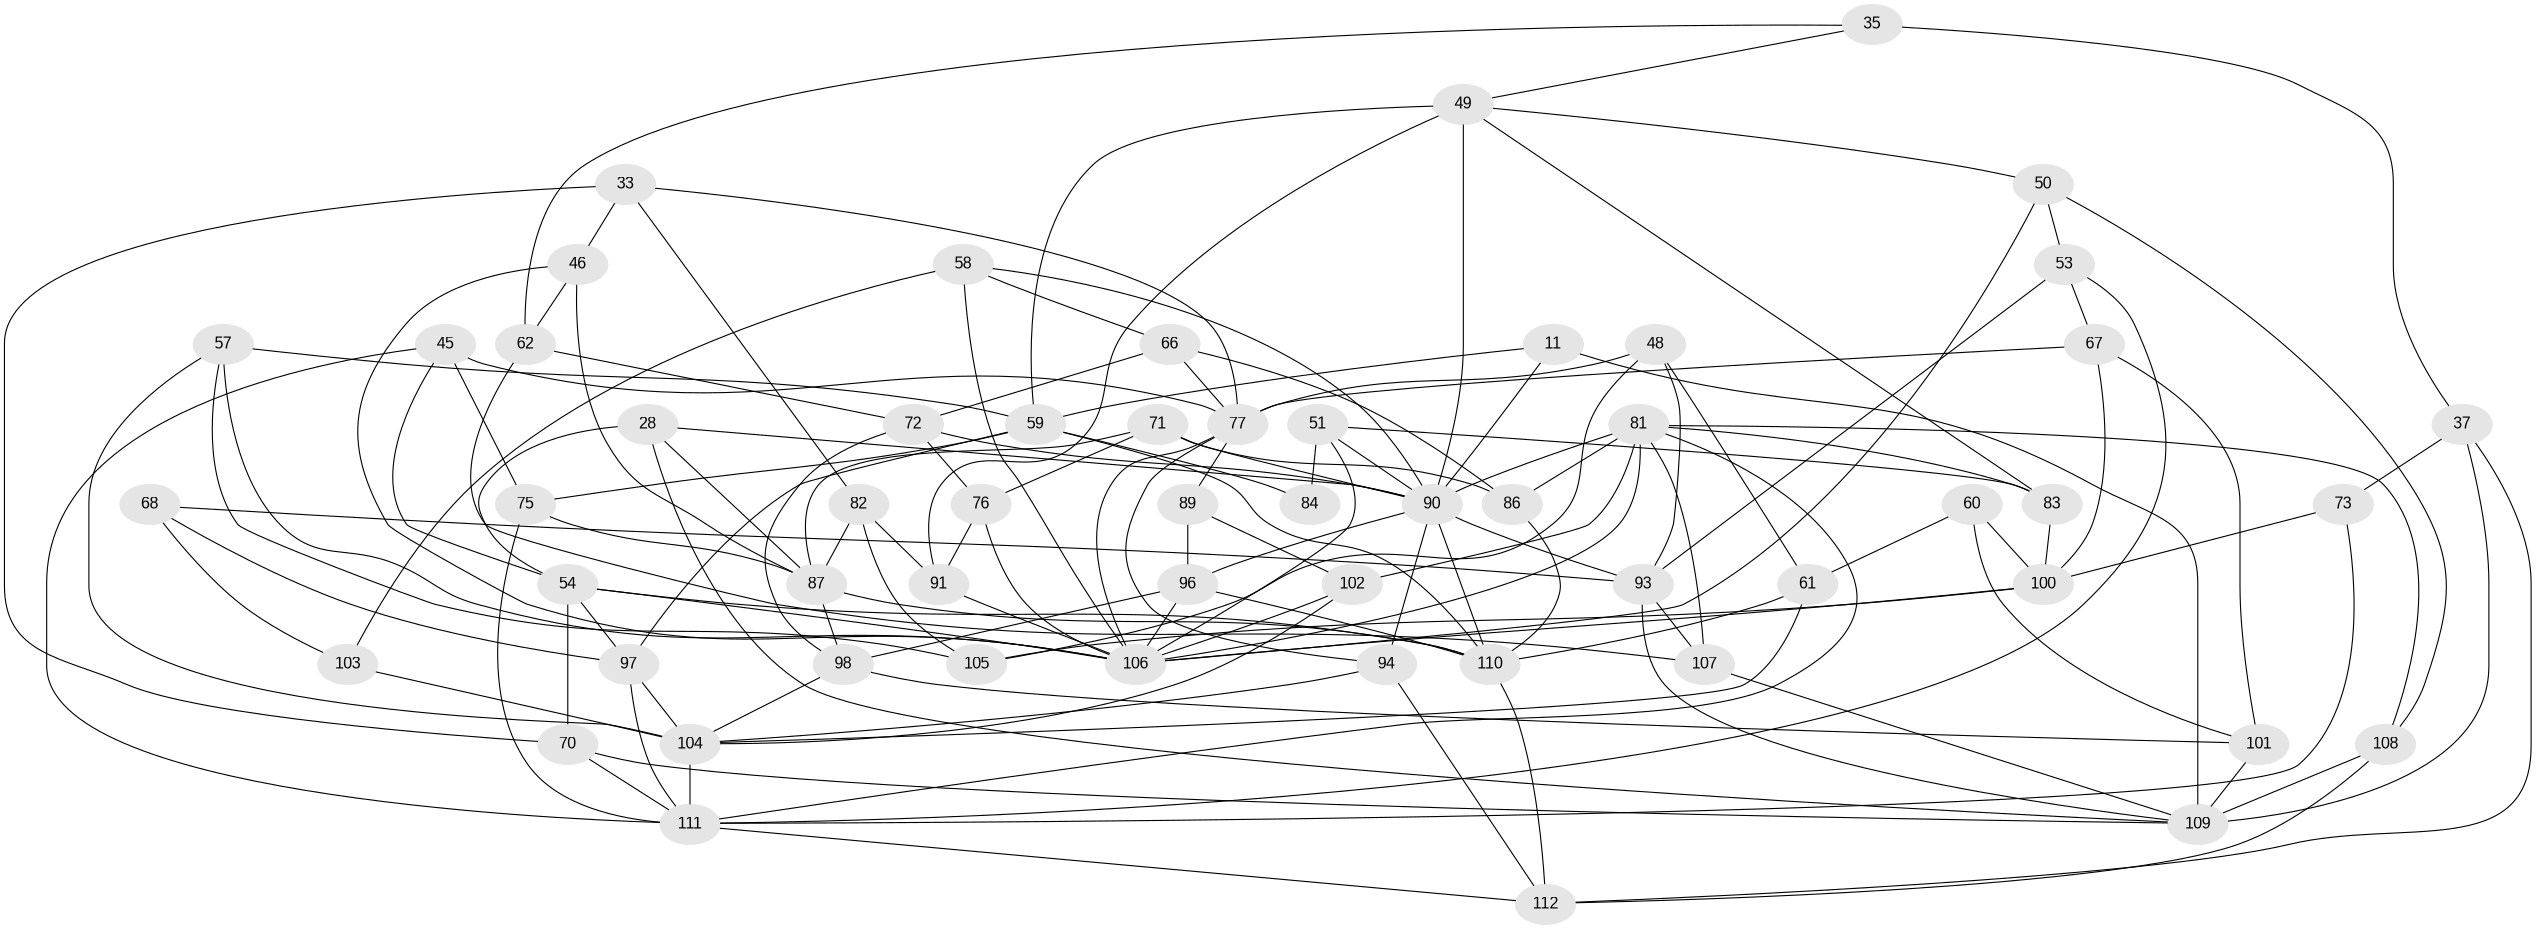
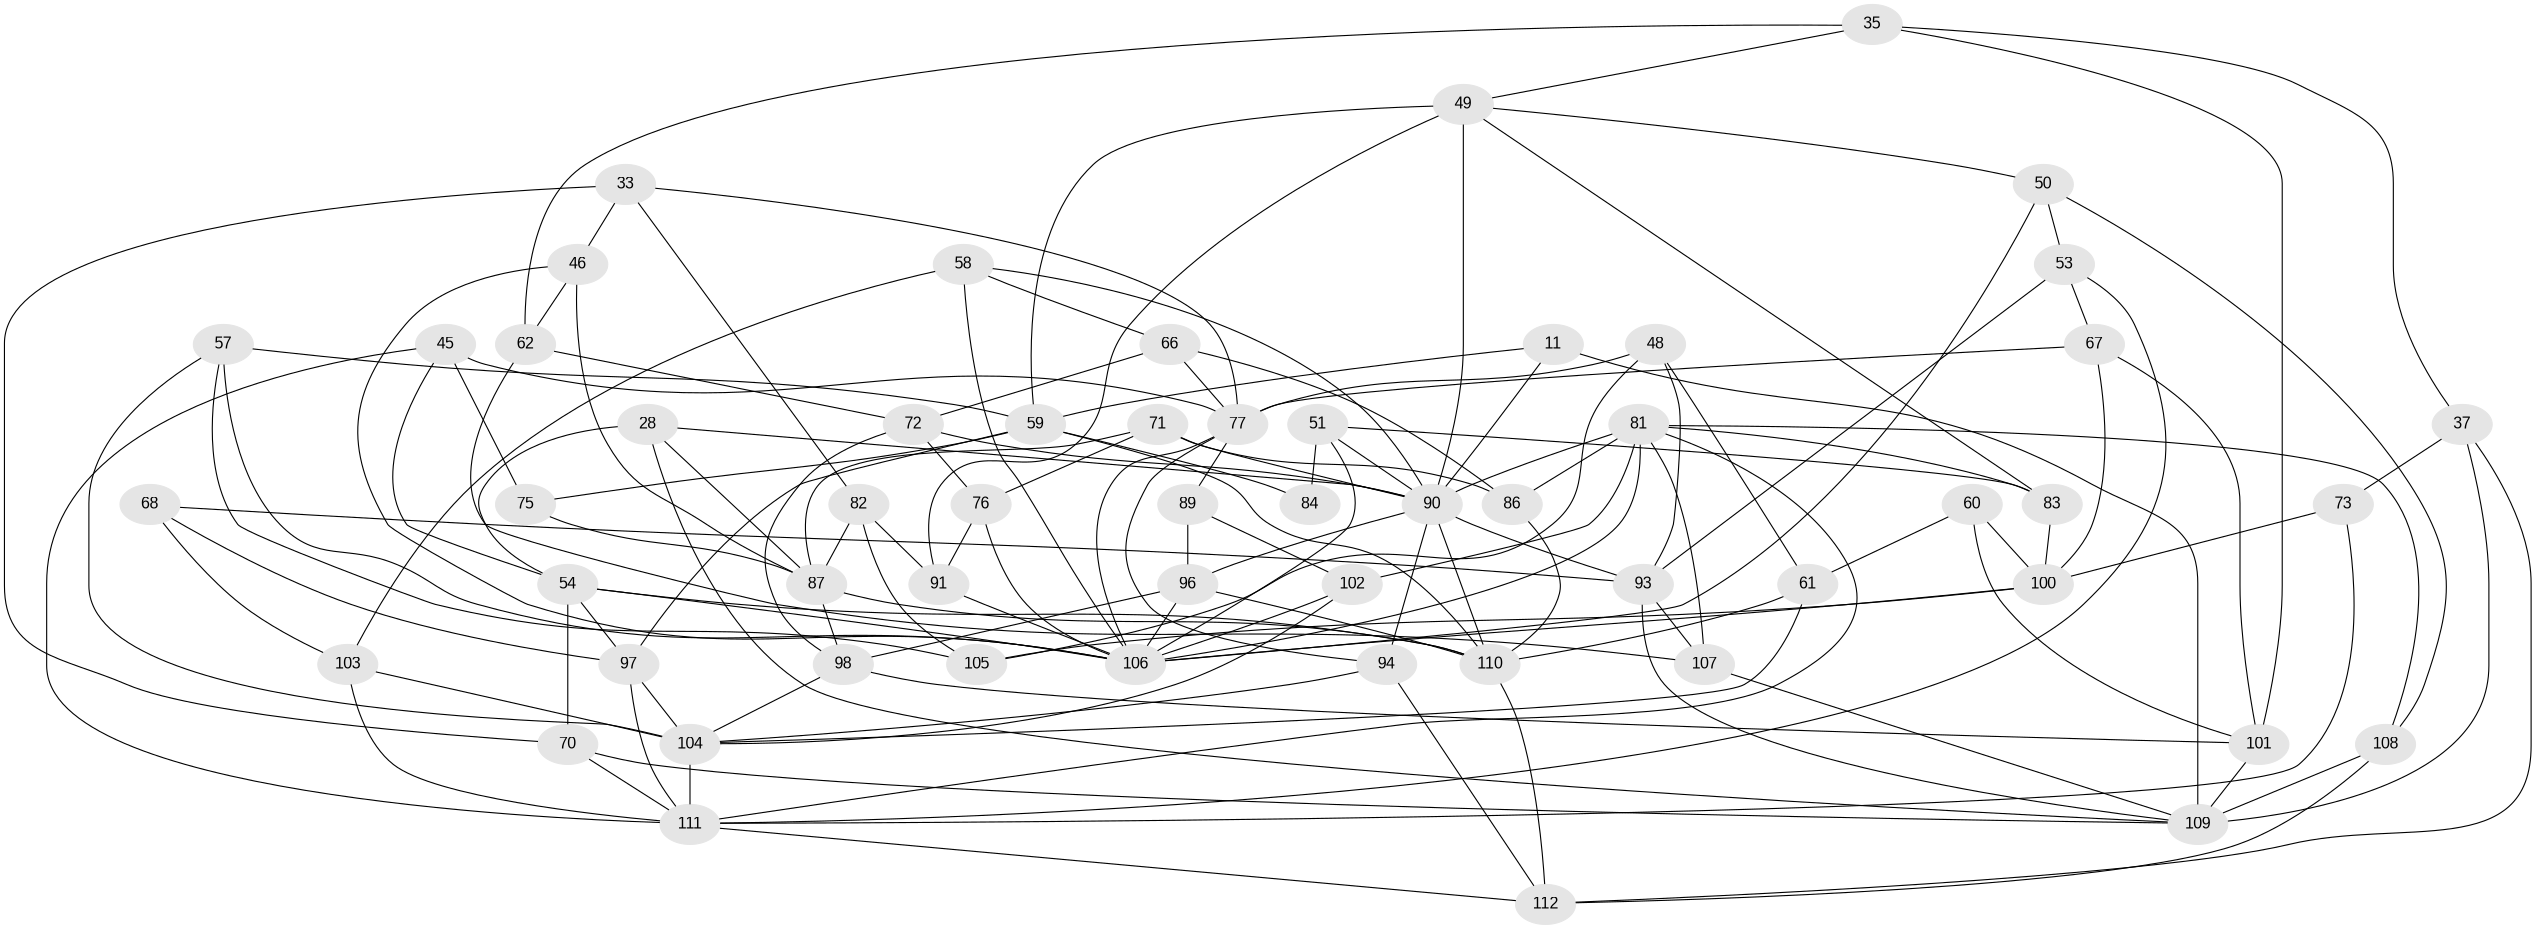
edge "35" -- "101": added
edge "75" -- "111": now "103" -- "111"
